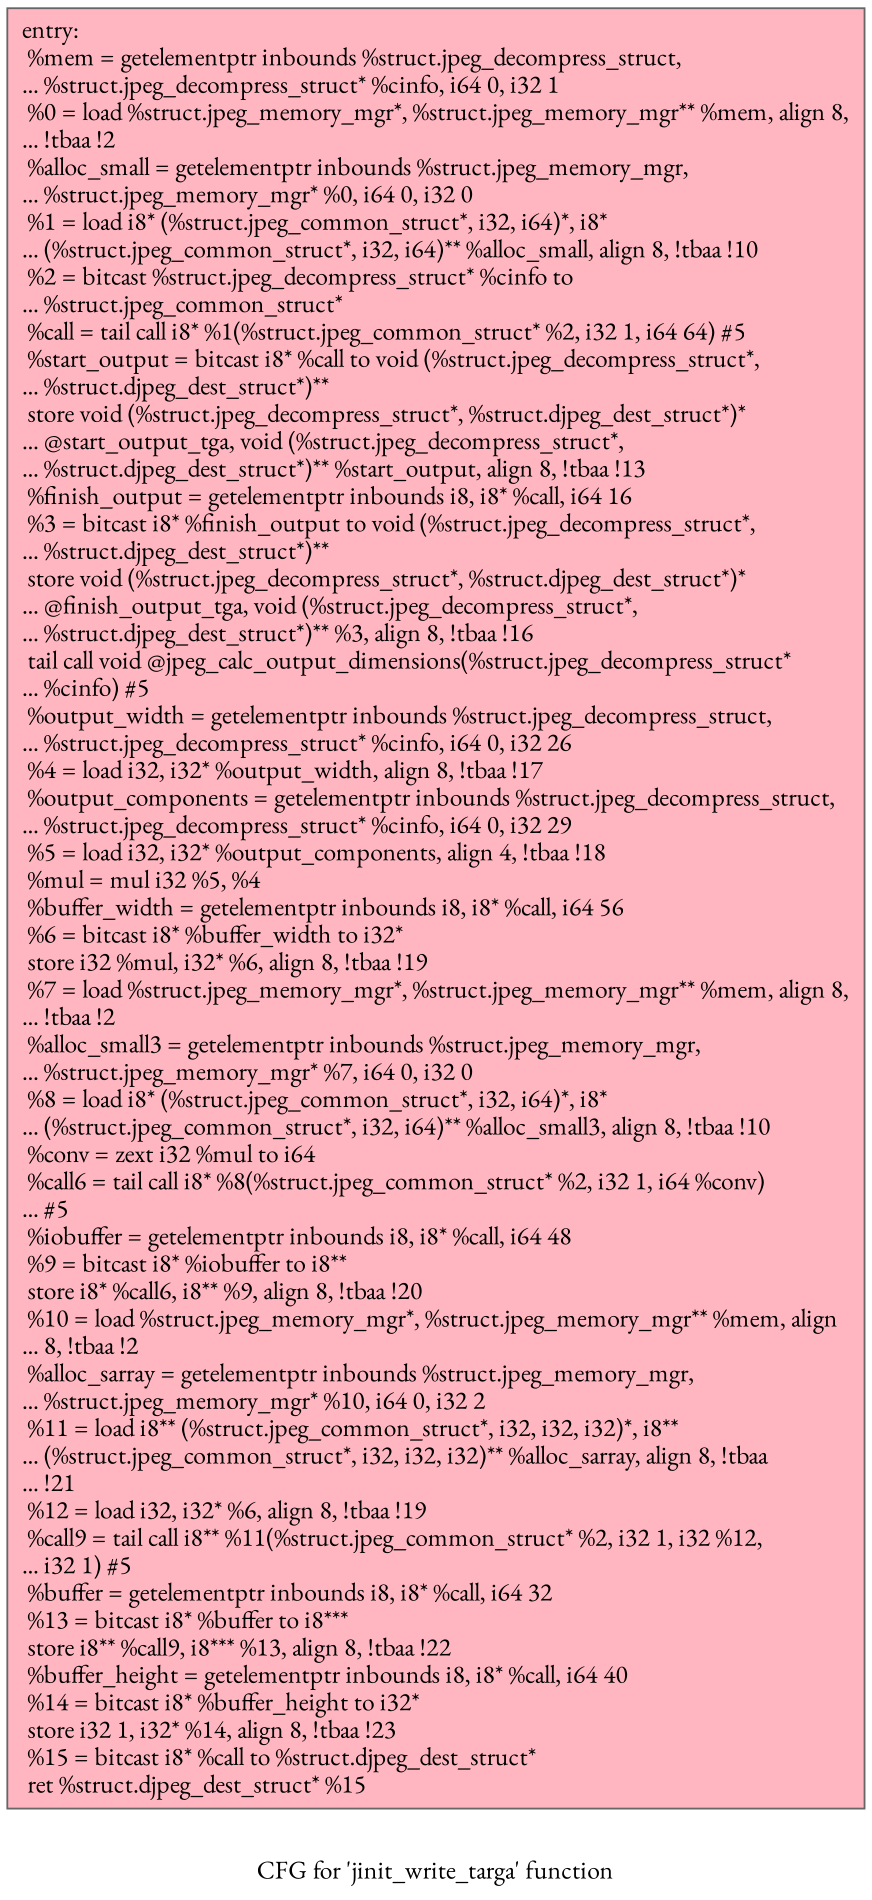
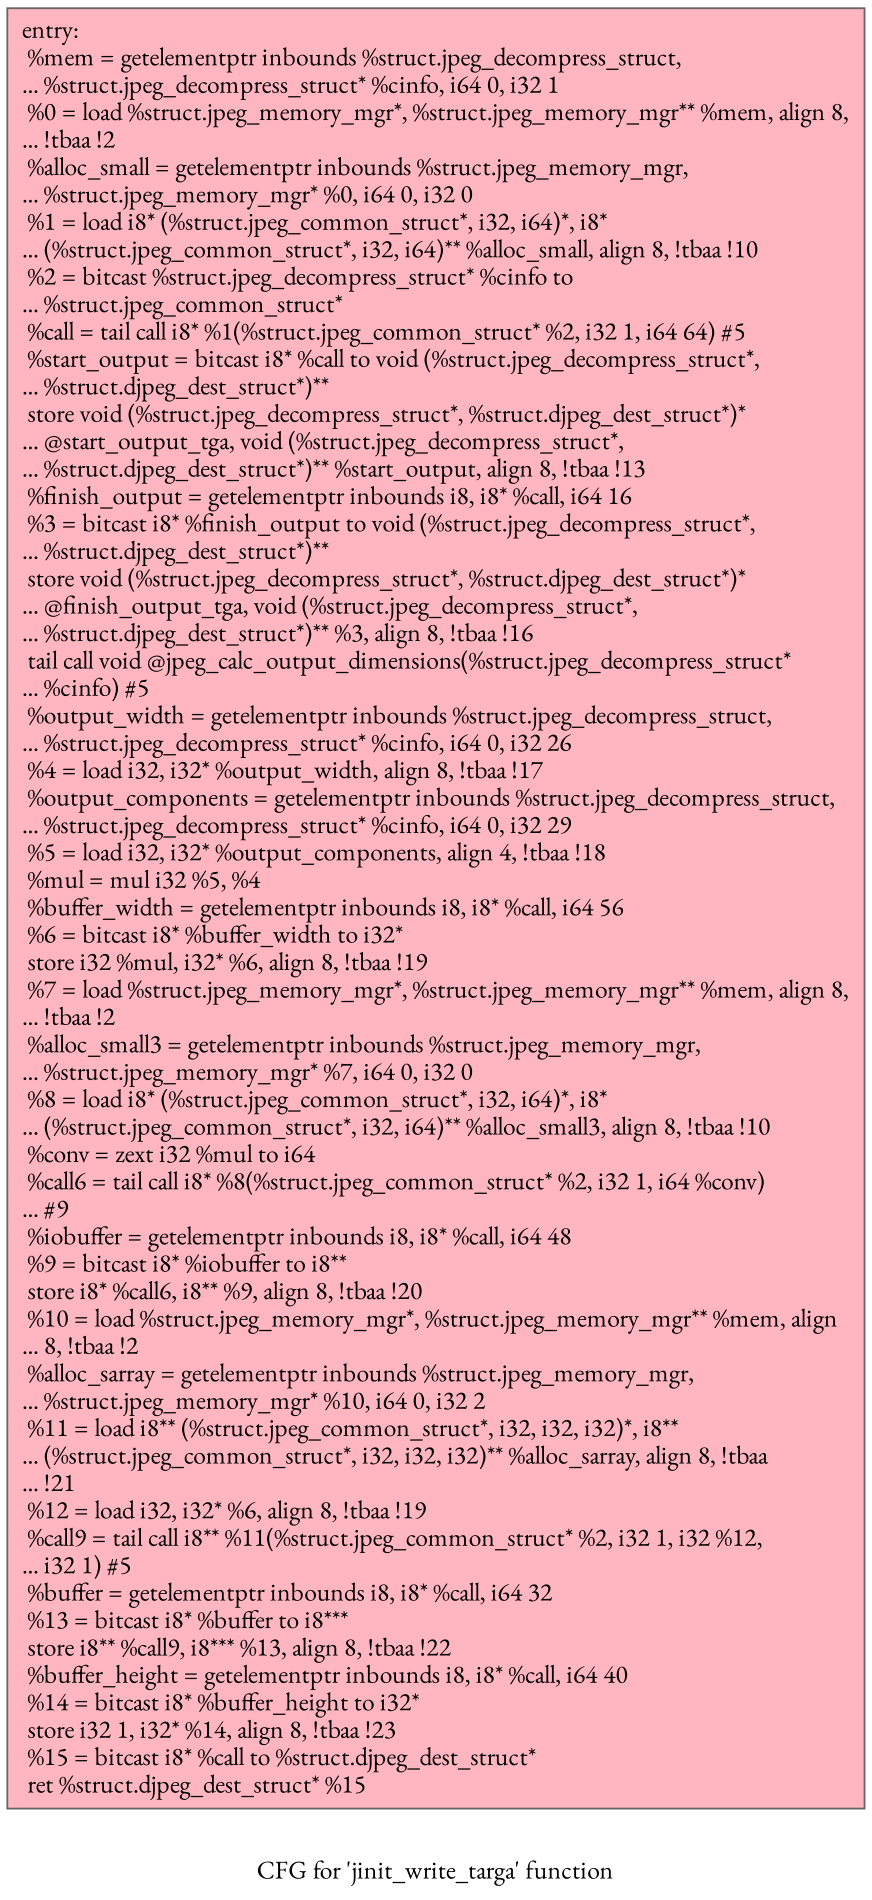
node "entry:": text "... #5" -> "... #9"
